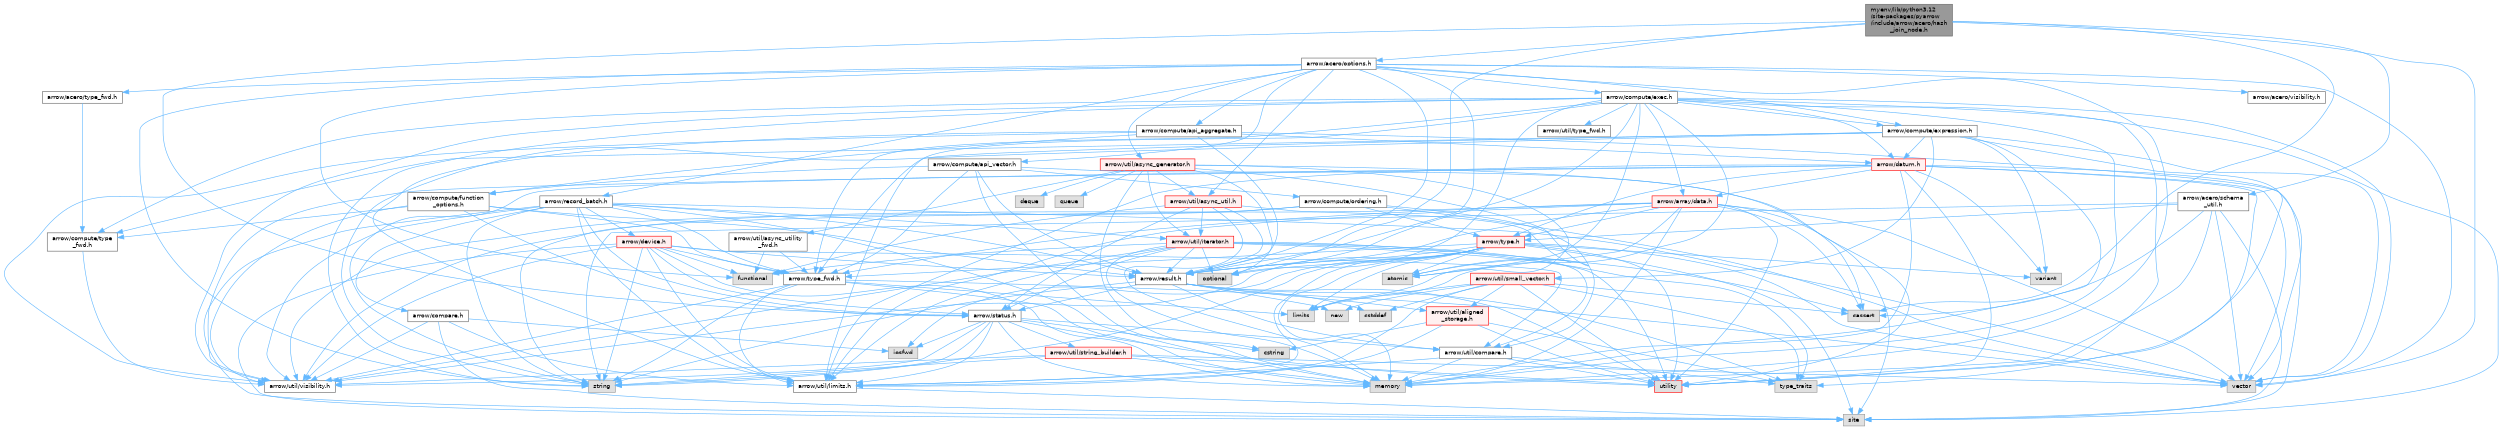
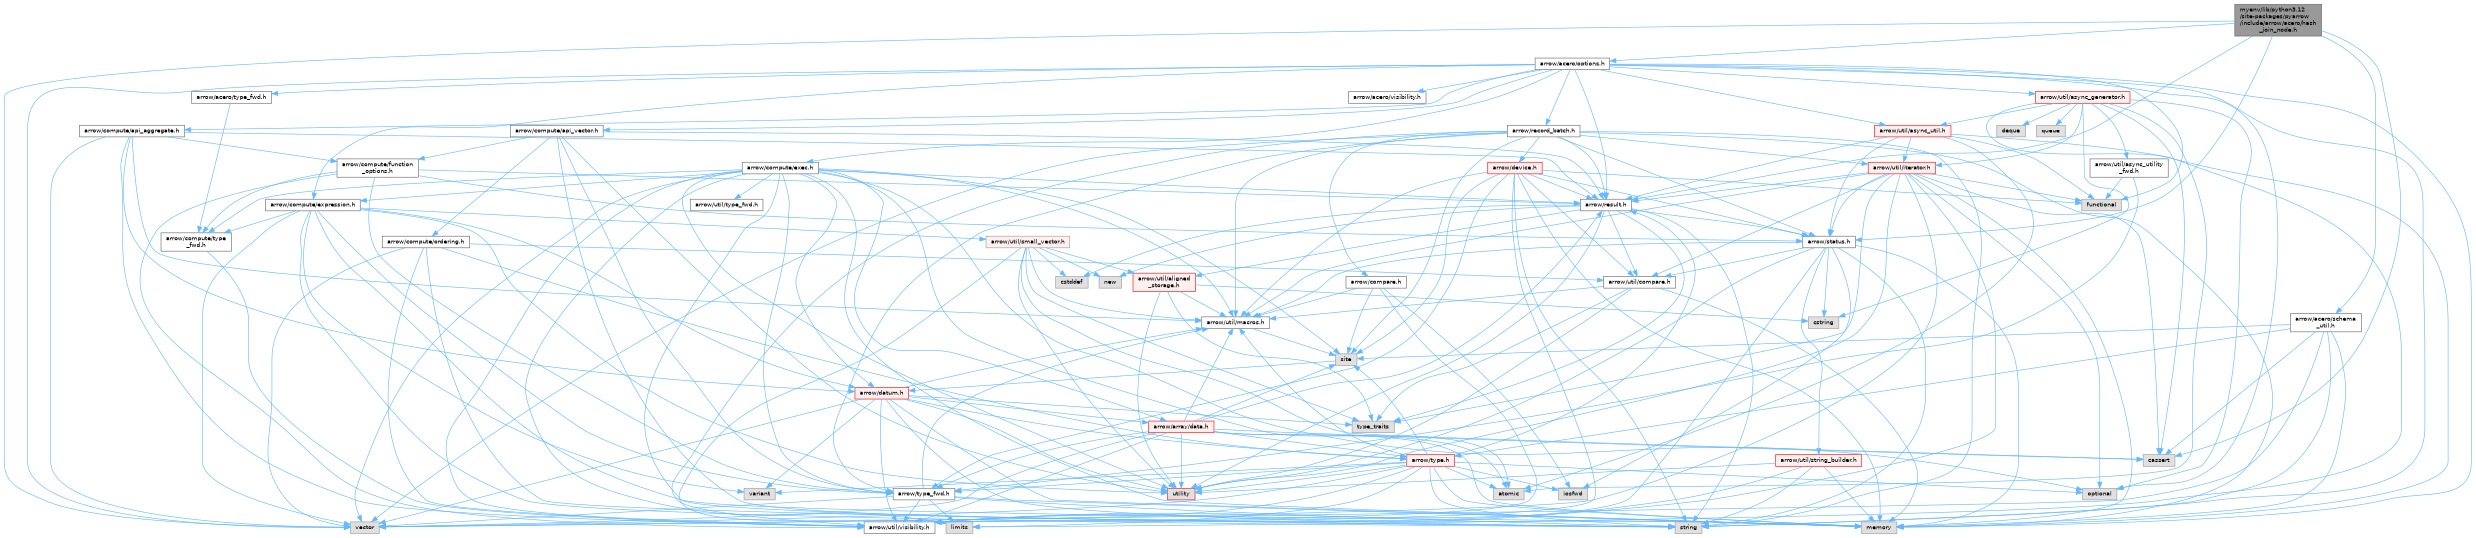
node "arrow/util/small_vector.h": color red -> grey60
edge "arrow/datum.h" -> "site": reversed
edge "arrow/util/string_builder.h" -> "vector": now "arrow/util/iterator.h" -> "vector"
node "arrow/util/limits.h": label "arrow/util/limits.h" -> "arrow/util/macros.h"
